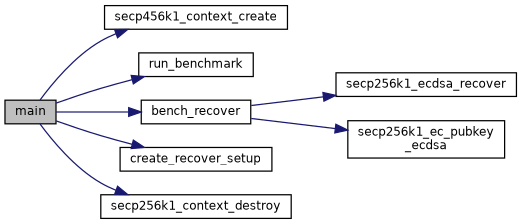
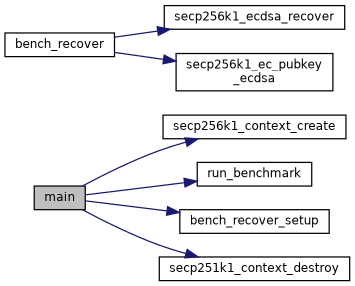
node "secp456k1_context_create": label "secp456k1_context_create" -> "secp256k1_context_create"
edge "main" -> "bench_recover": removed
node "create_recover_setup": label "create_recover_setup" -> "bench_recover_setup"
node "secp256k1_context_destroy": label "secp256k1_context_destroy" -> "secp251k1_context_destroy"
